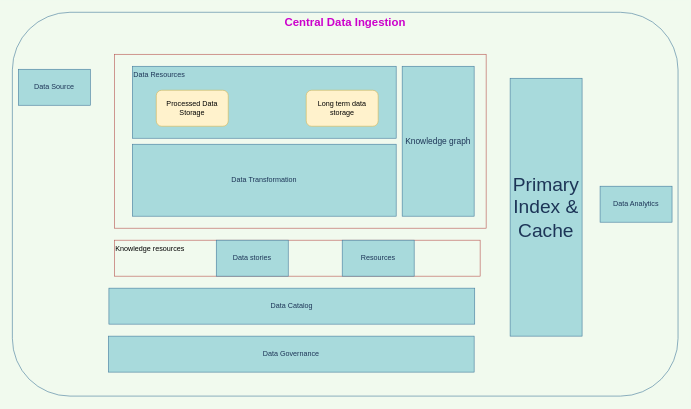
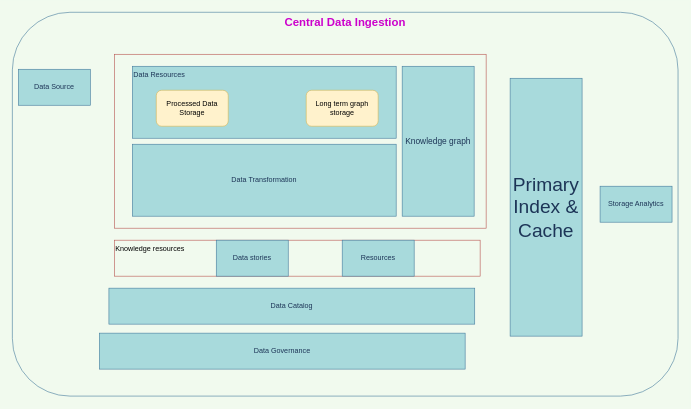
node "Long term data storage": label "Long term data storage" -> "Long term graph storage"
node "Data Analytics": label "Data Analytics" -> "Storage Analytics"
node "Data Governance": moved (291, 354) -> (282, 351)
